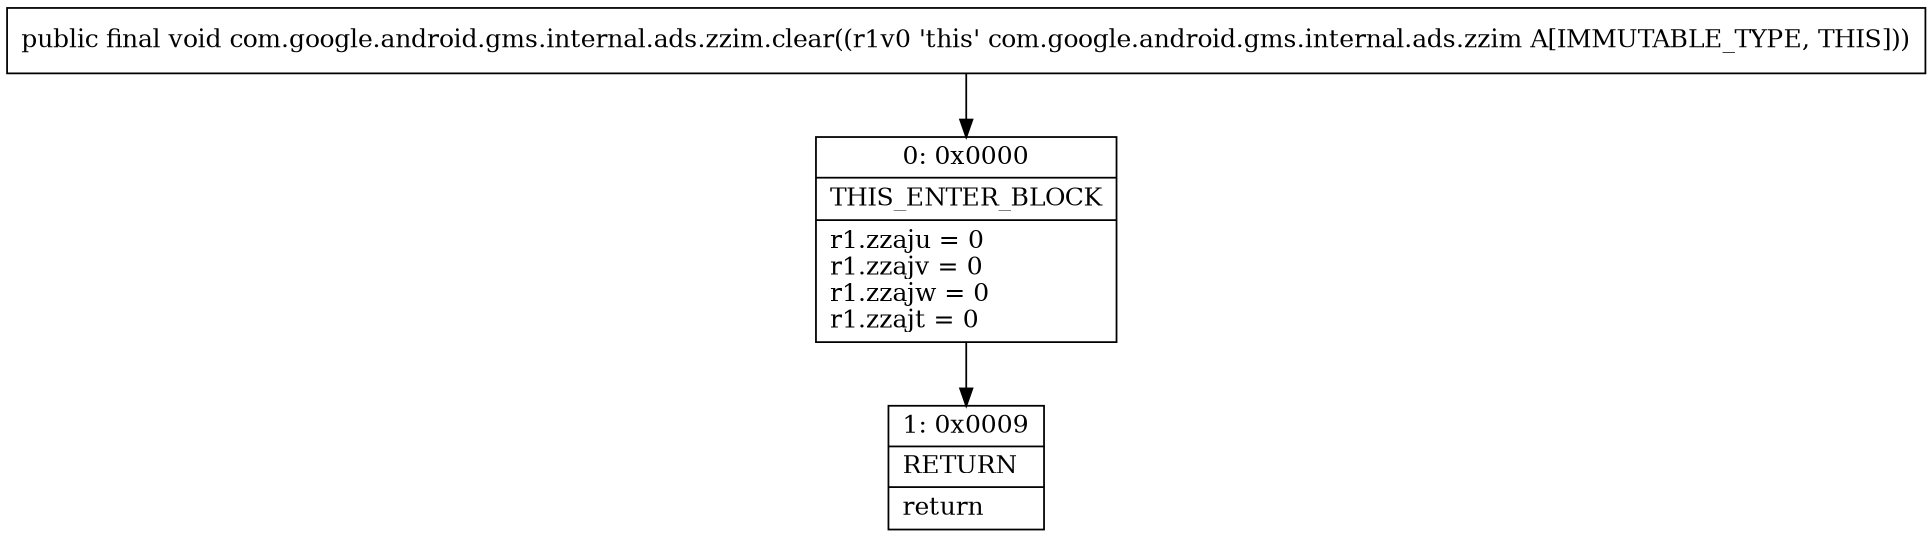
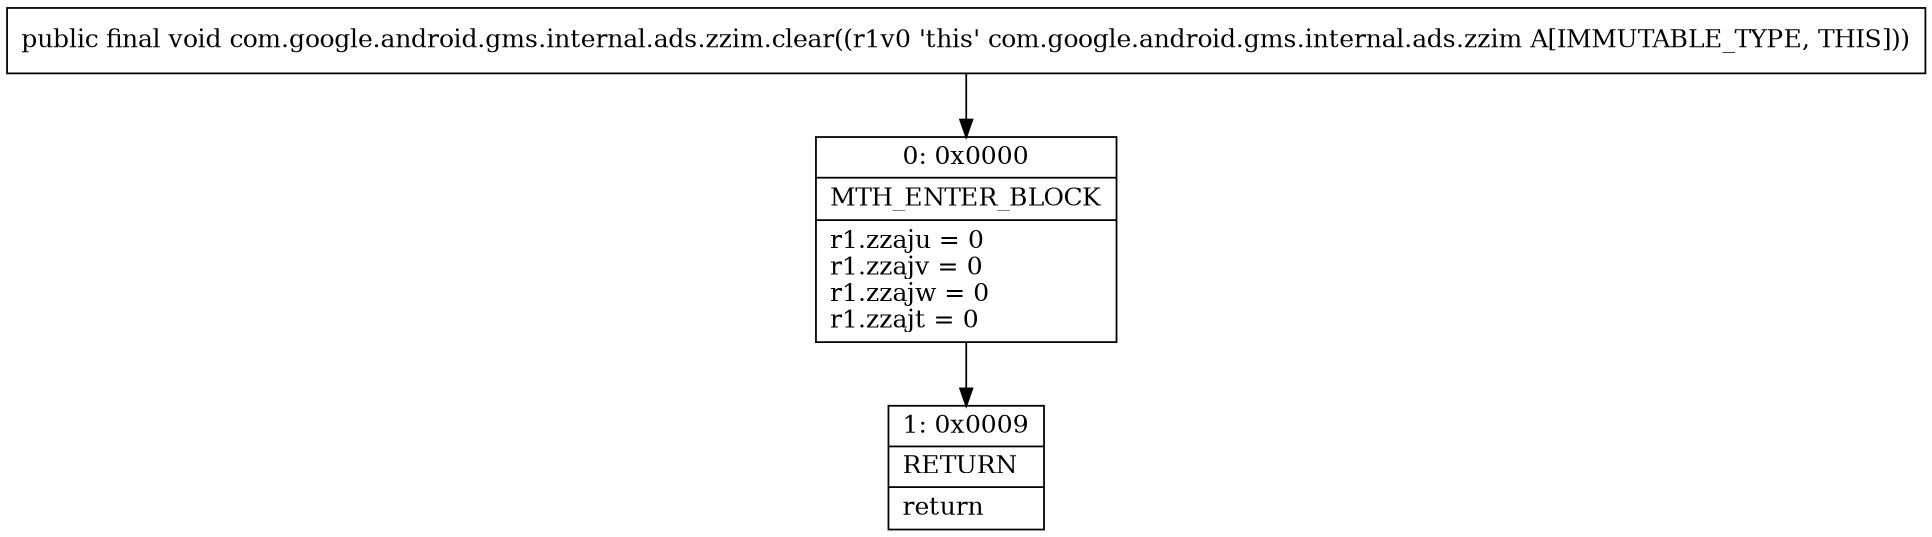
node "0: 0x0000": text "THIS_ENTER_BLOCK" -> "MTH_ENTER_BLOCK"
